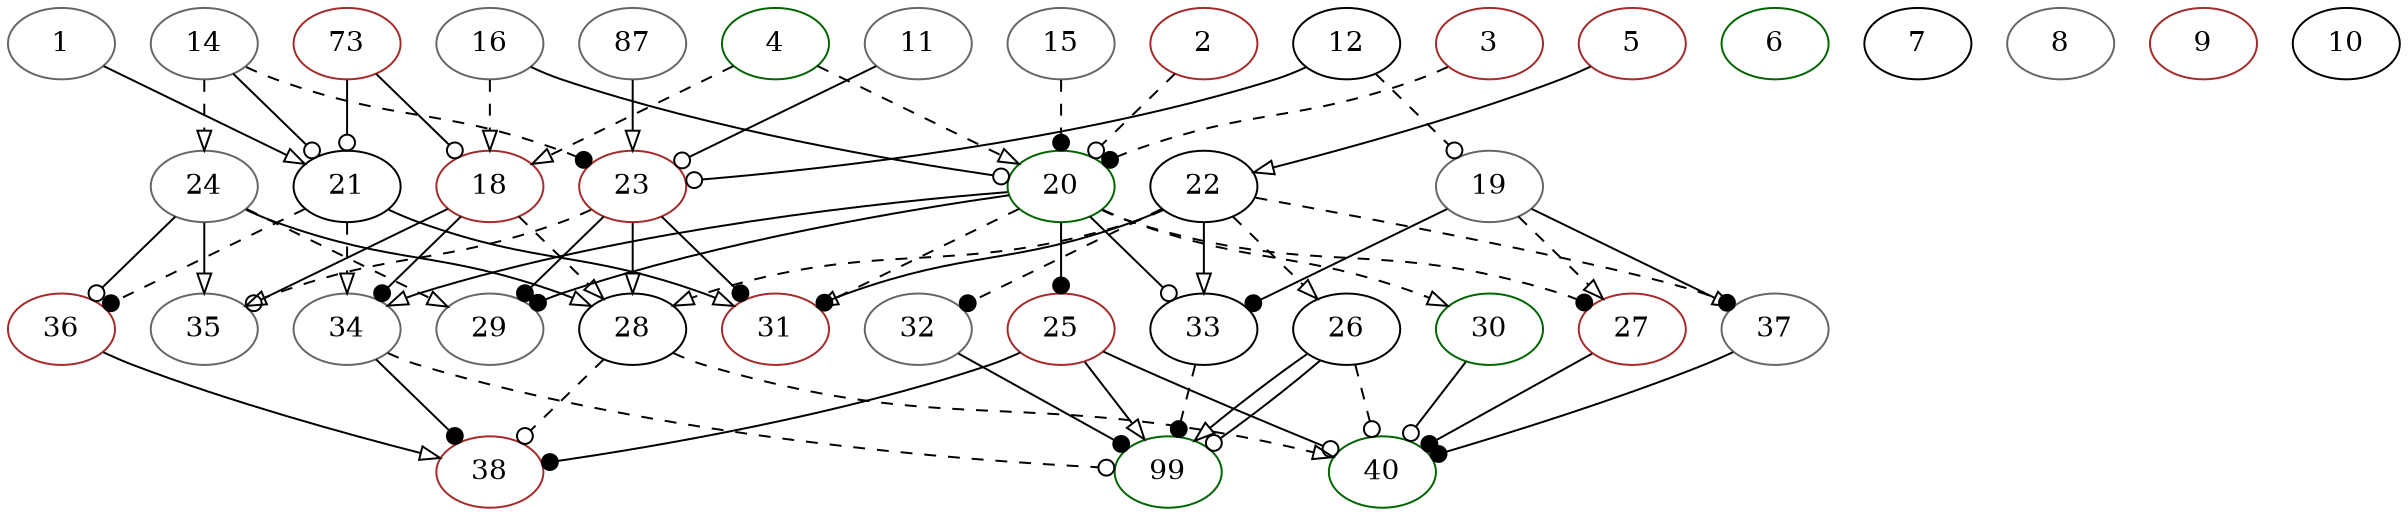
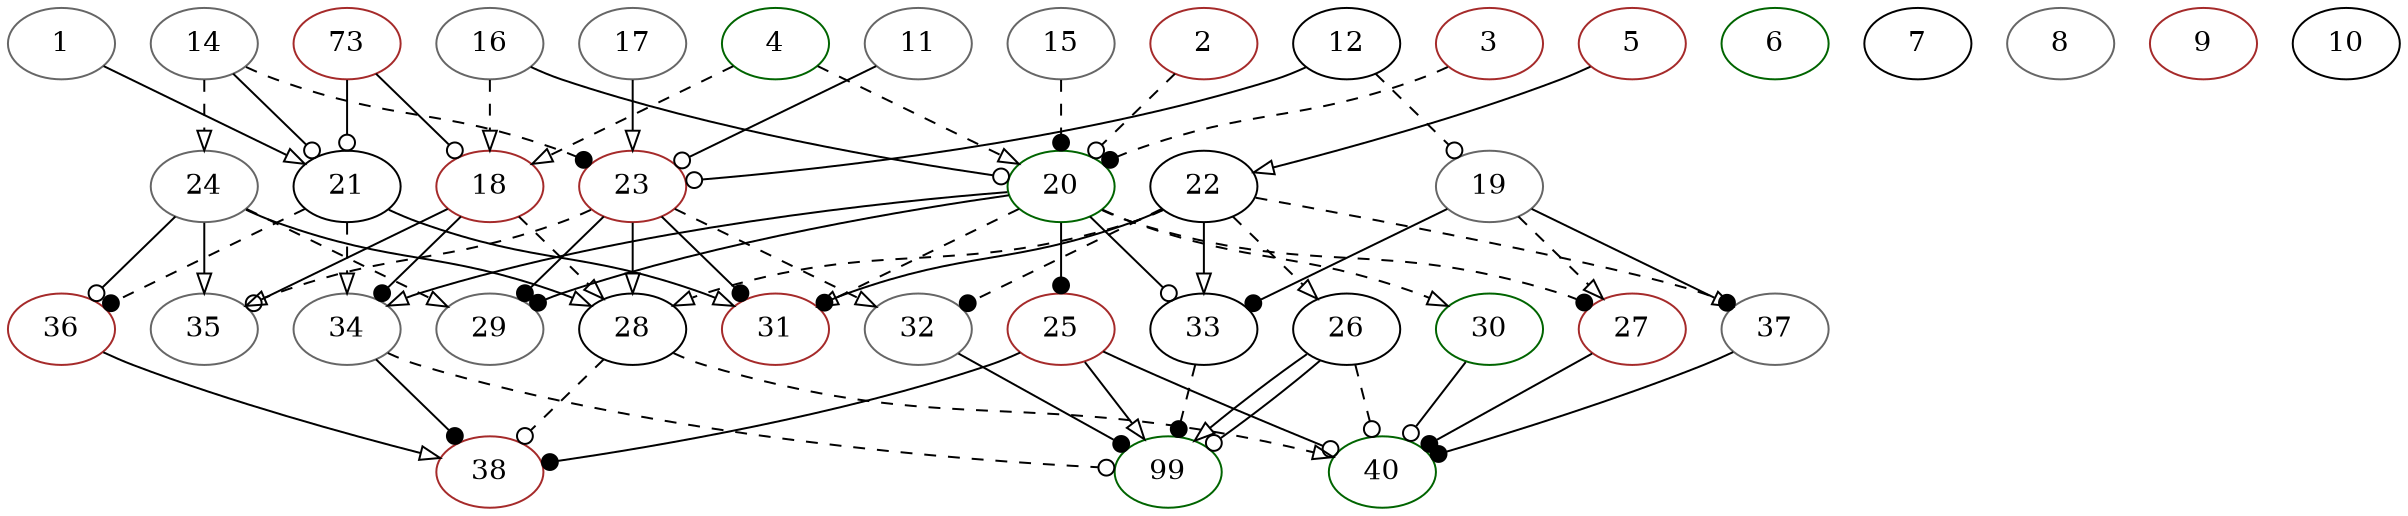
node "87": label "87" -> "17"
edge "23" -> "32": added
